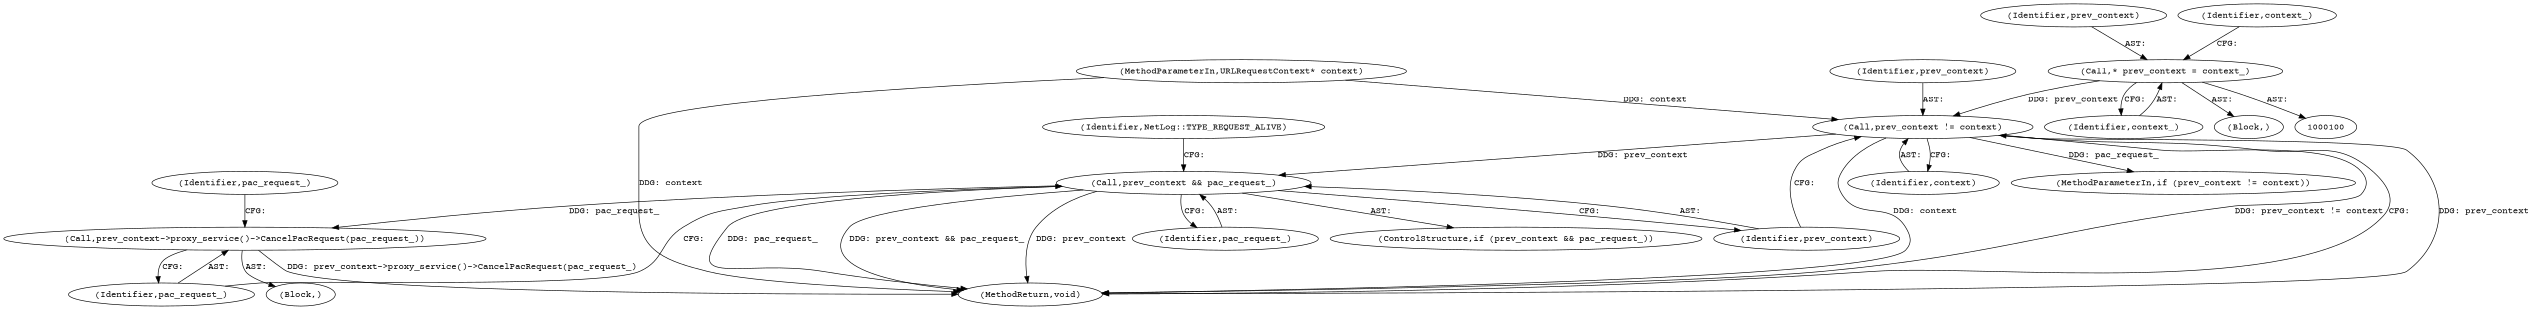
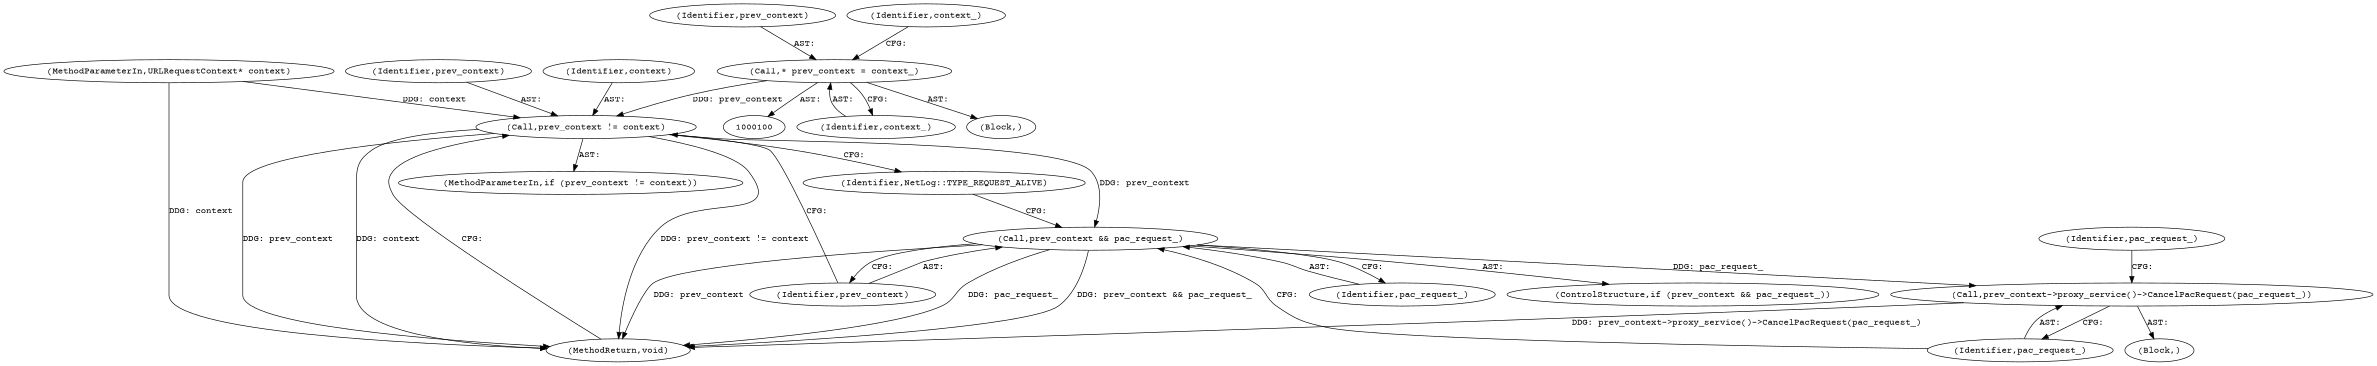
edge "(Call,prev_context != context)" -> "(Identifier,context)": now "(Call,prev_context != context)" -> "(Identifier,NetLog::TYPE_REQUEST_ALIVE)"
edge "(Call,prev_context != context)" -> "(MethodParameterIn,if (prev_context != context))": label "DDG: pac_request_" -> "AST: "
